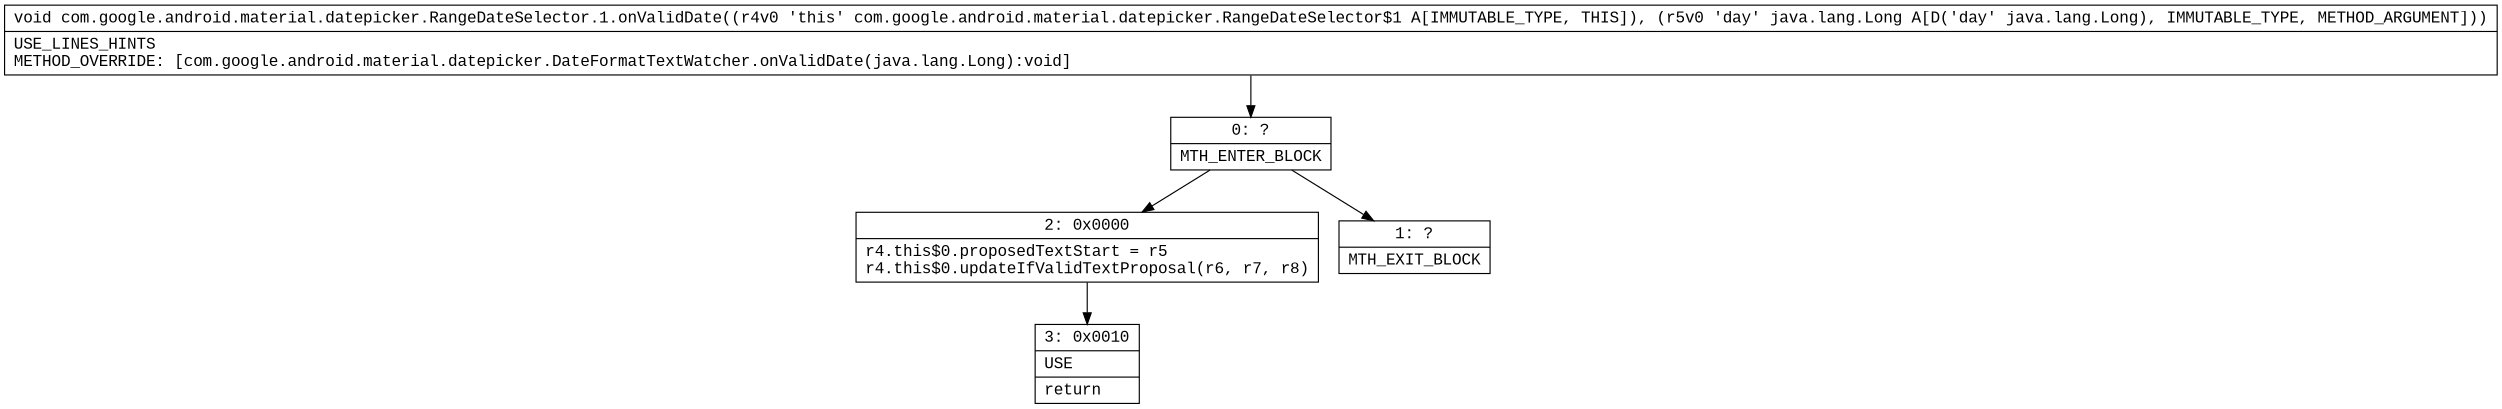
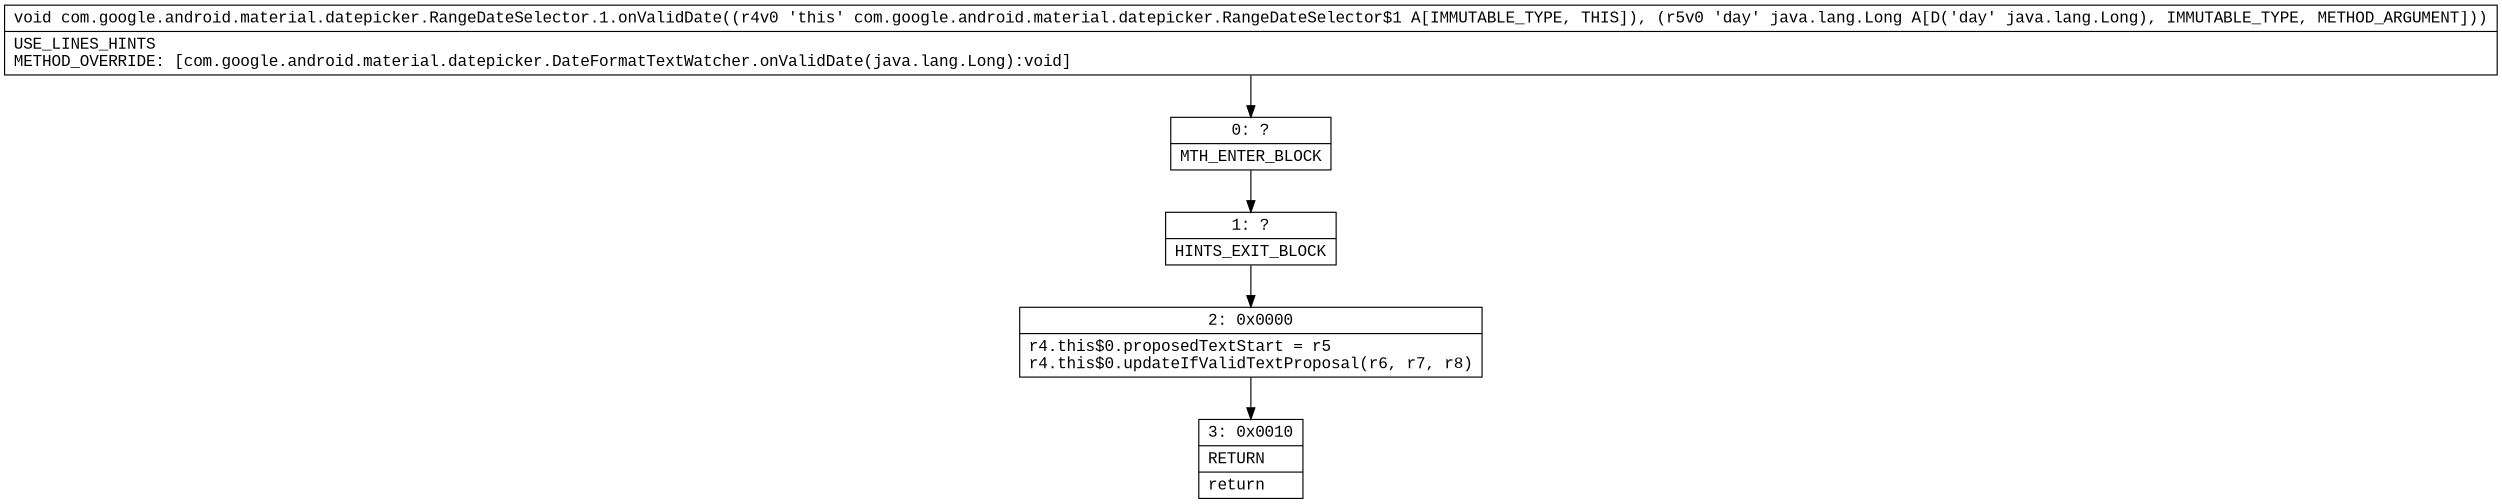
edge "0: ?" -> "2: 0x0000": now "1: ?" -> "2: 0x0000"
node "1: ?": text "MTH_EXIT_BLOCK" -> "HINTS_EXIT_BLOCK"
node "3: 0x0010": text "USE" -> "RETURN"
